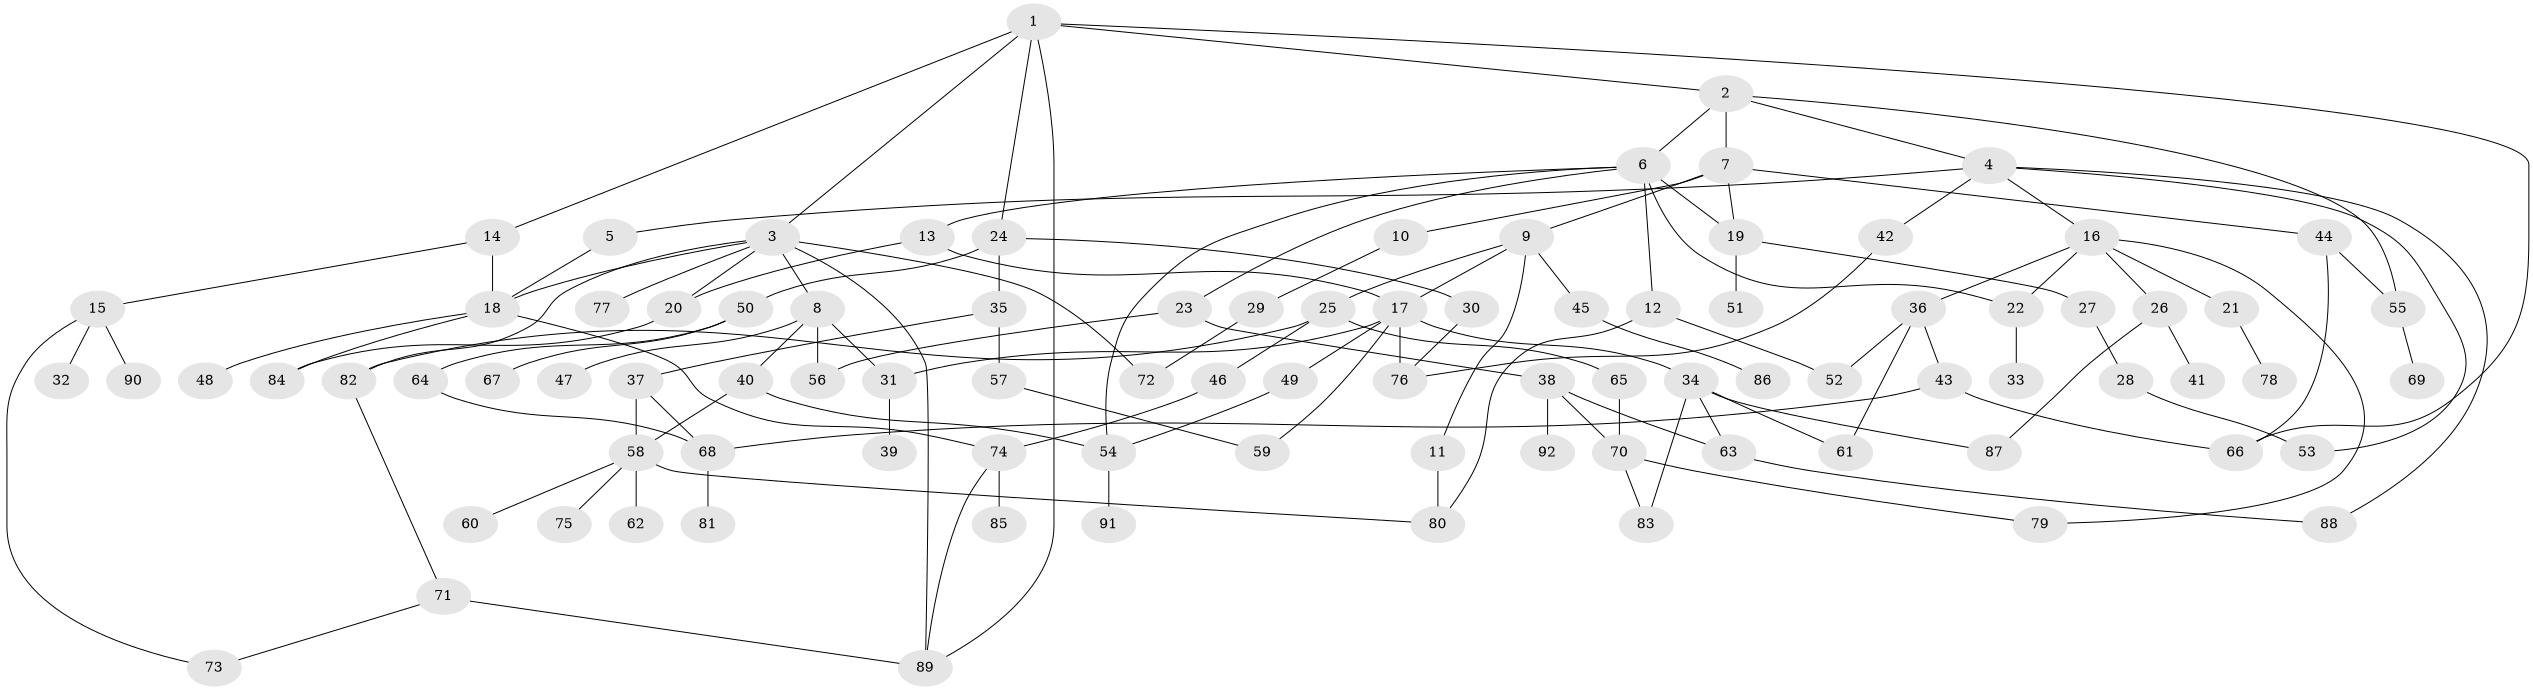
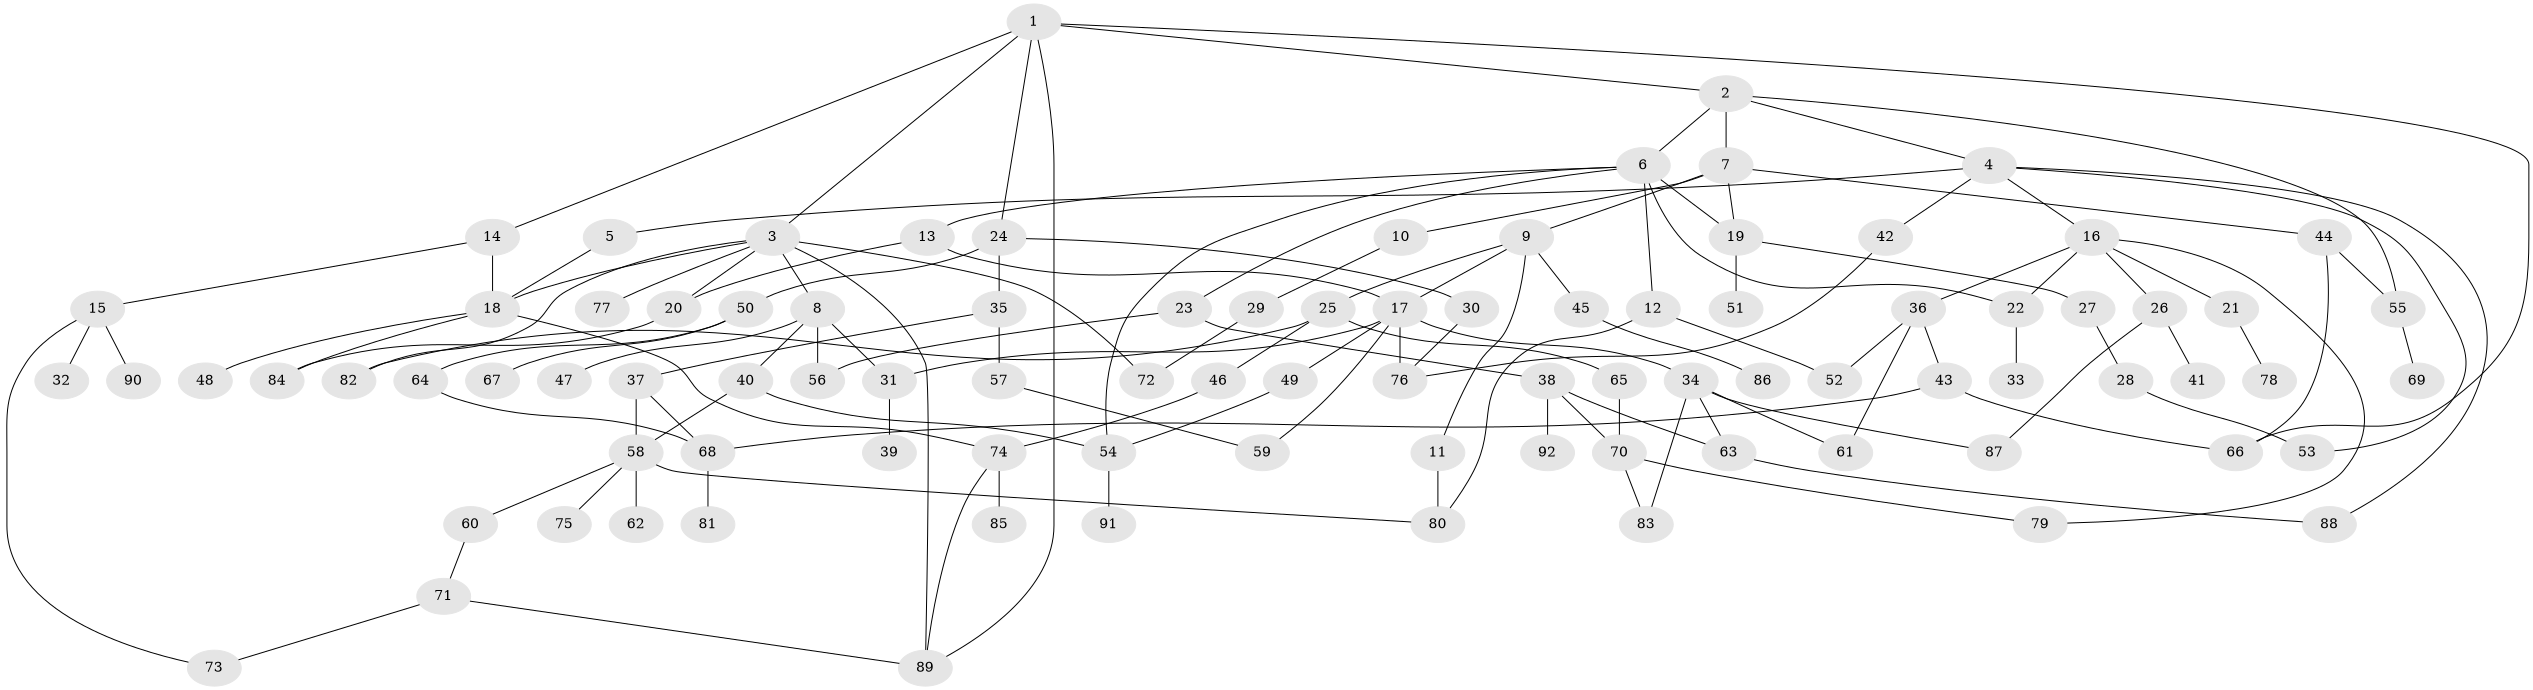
edge "82" -- "71": now "60" -- "71"
